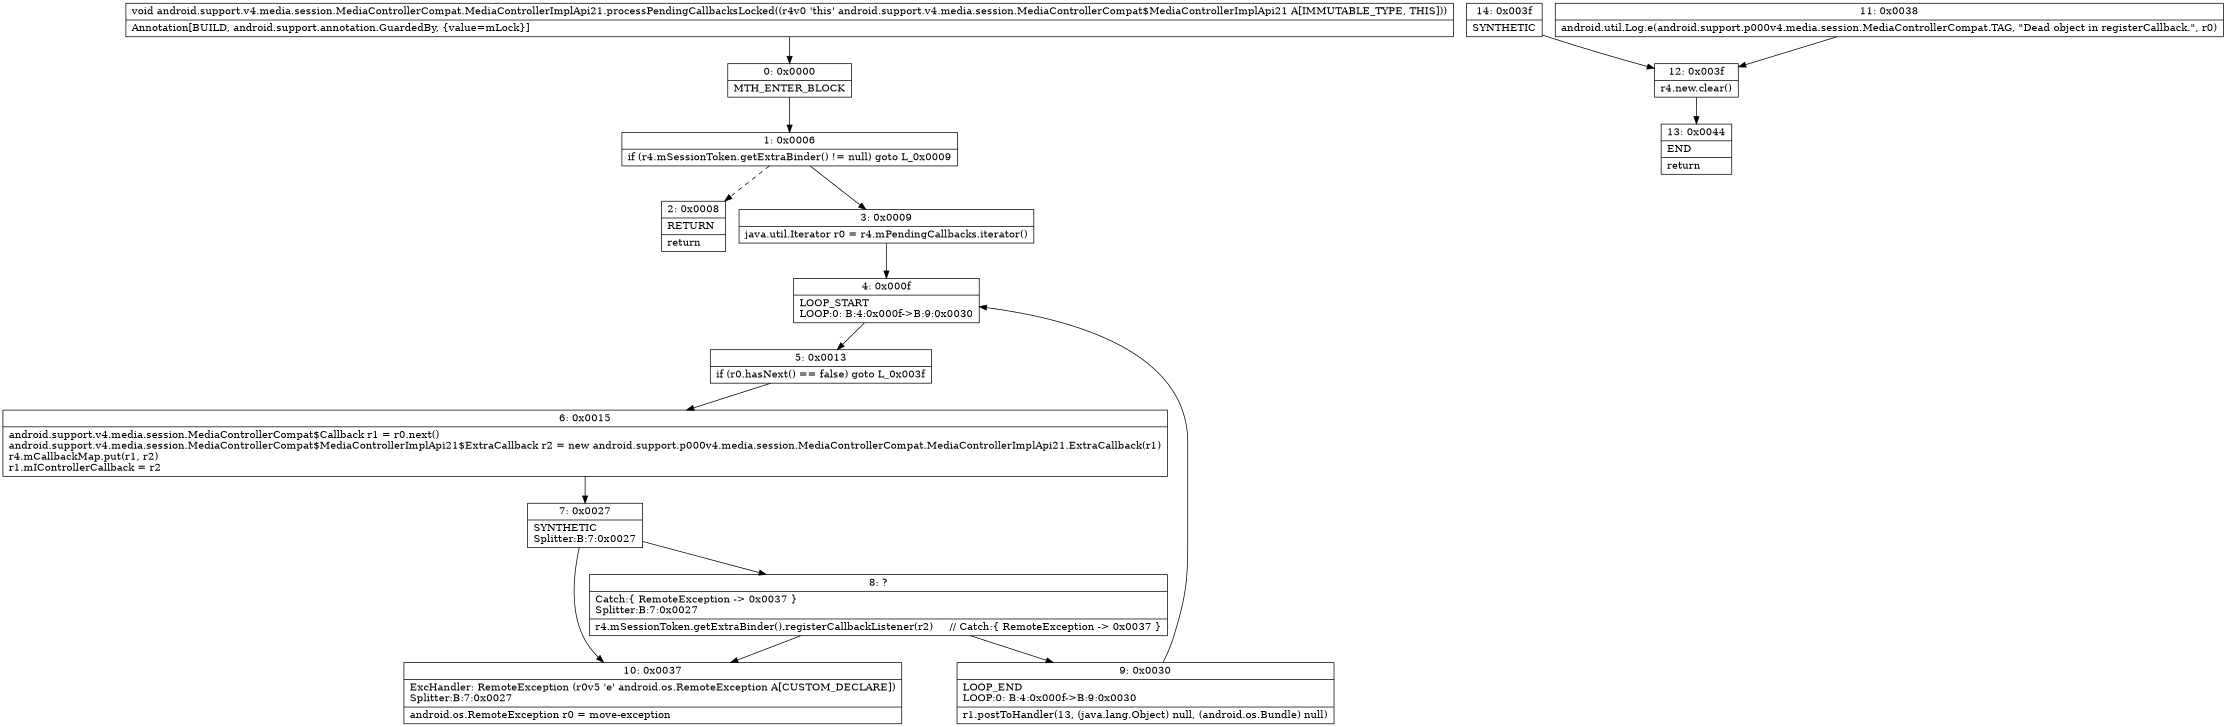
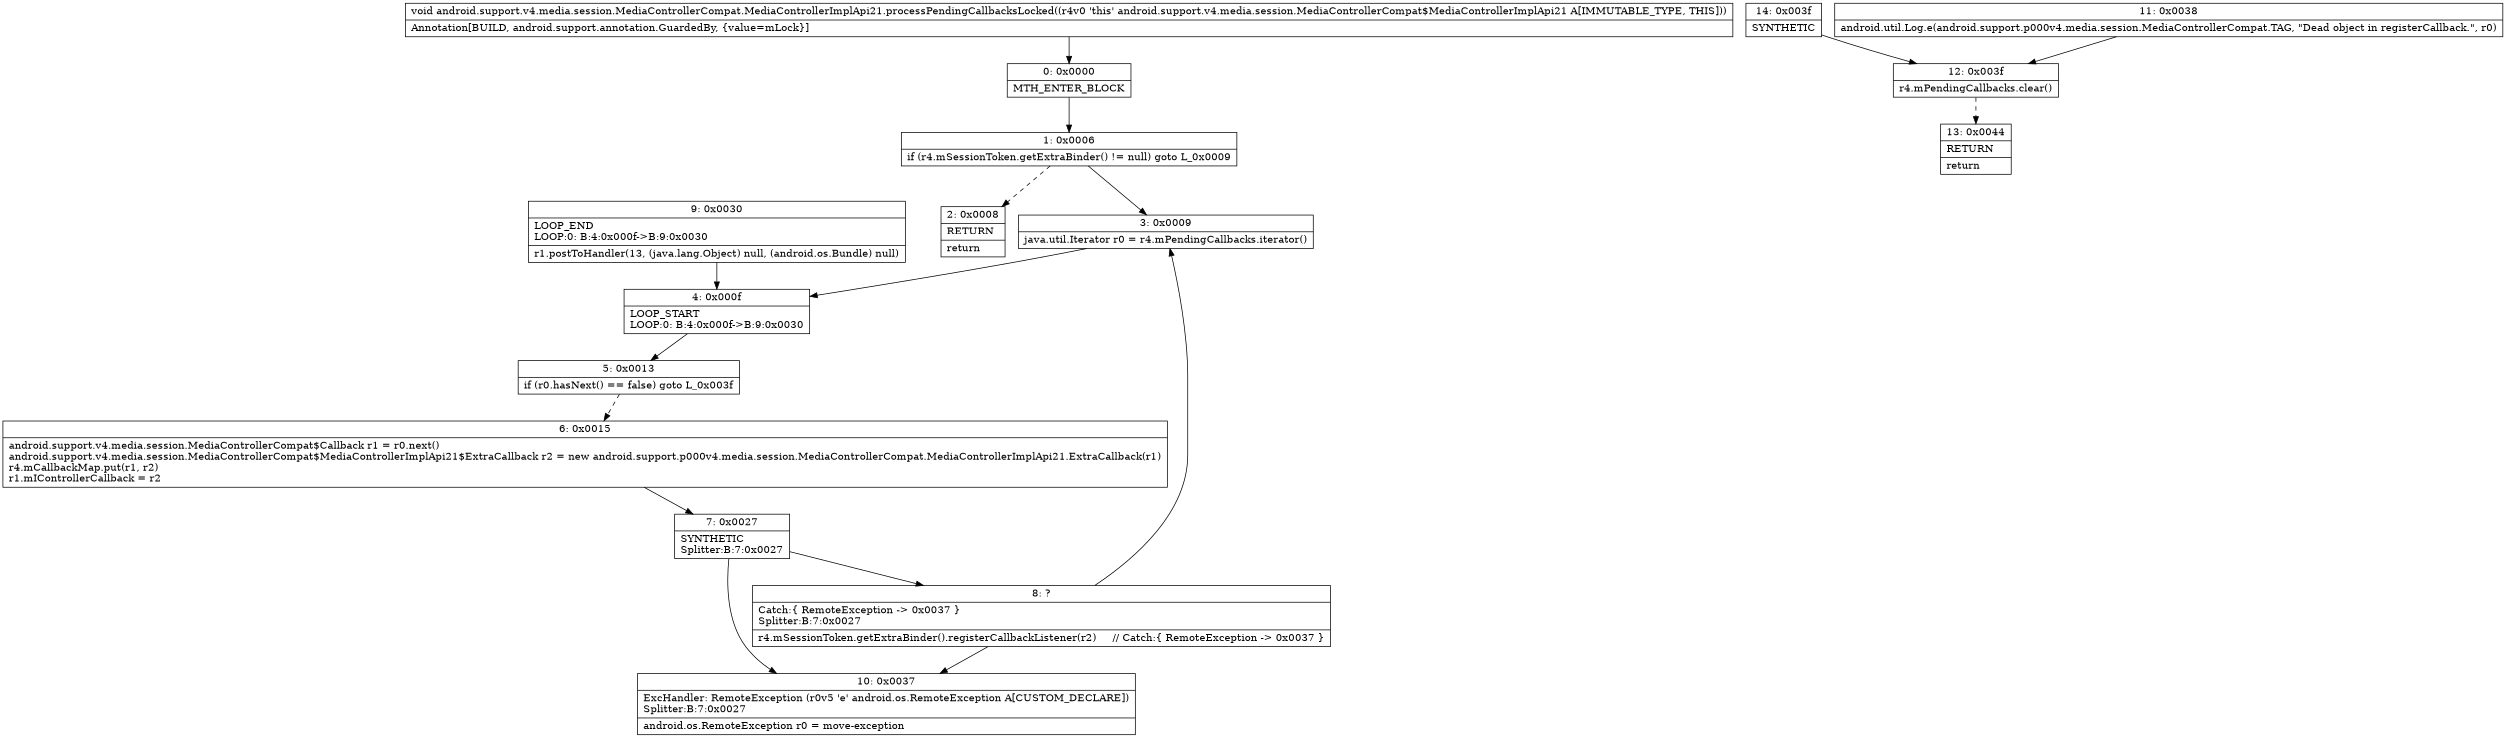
node "12: 0x003f": text "r4.new.clear()" -> "r4.mPendingCallbacks.clear()"
edge "12: 0x003f" -> "13: 0x0044": style solid -> dashed
node "13: 0x0044": text "END" -> "RETURN"
edge "5: 0x0013" -> "6: 0x0015": style solid -> dashed
edge "8: ?" -> "9: 0x0030": now "8: ?" -> "3: 0x0009"
